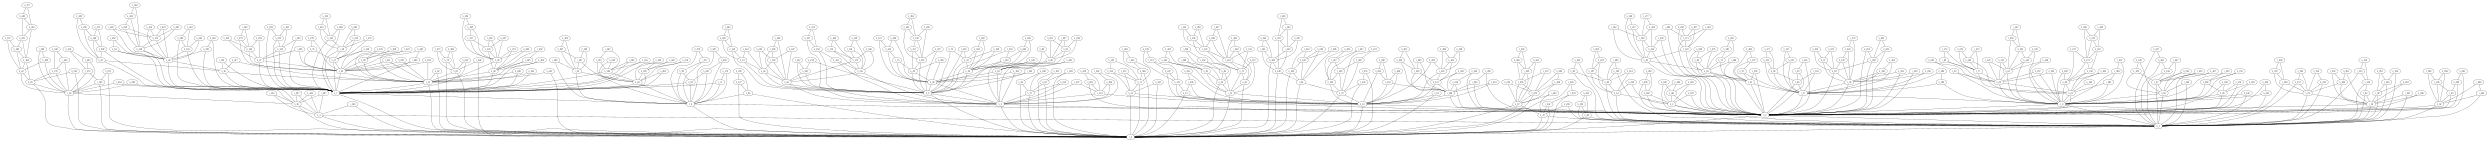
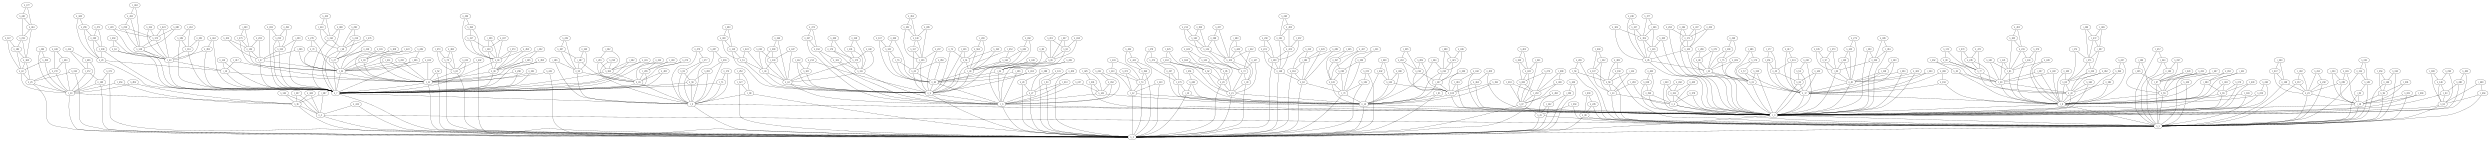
edge "n_184" -- "n_0": added
